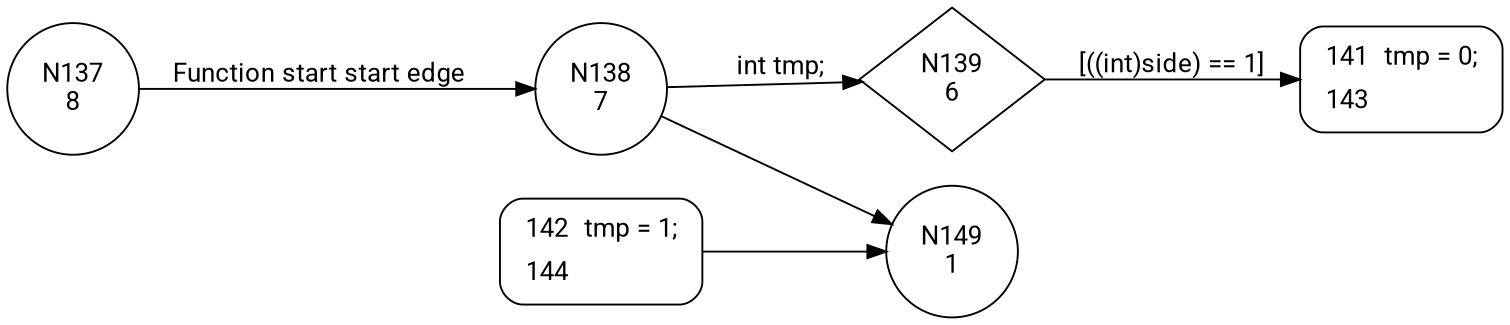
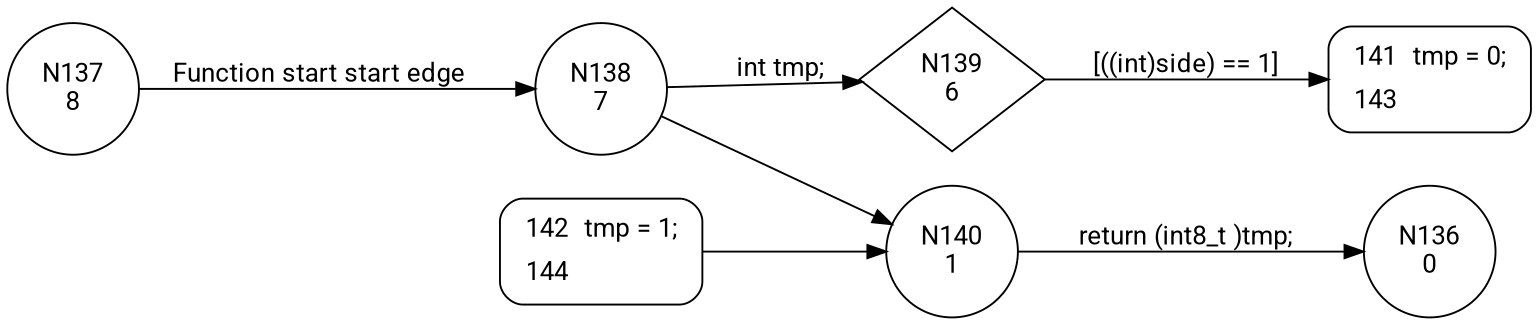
node "N149 1": label "N149 1" -> "N140 1"
node "N136 0": added
